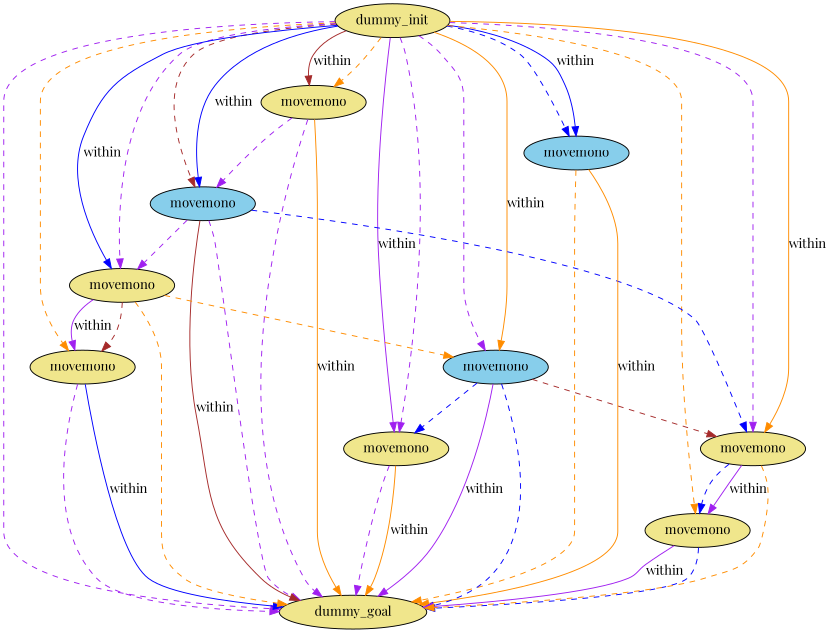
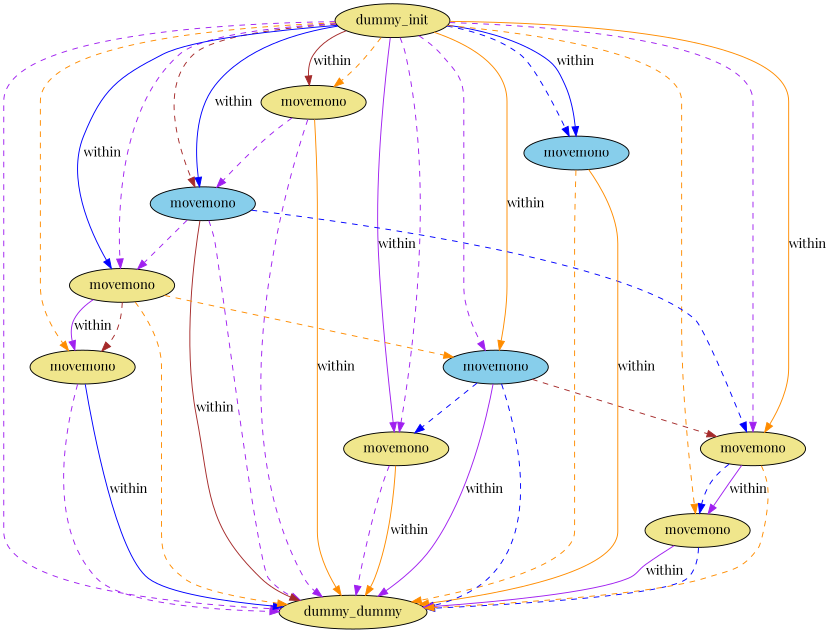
node "dummy_goal": label "dummy_goal" -> "dummy_dummy"
